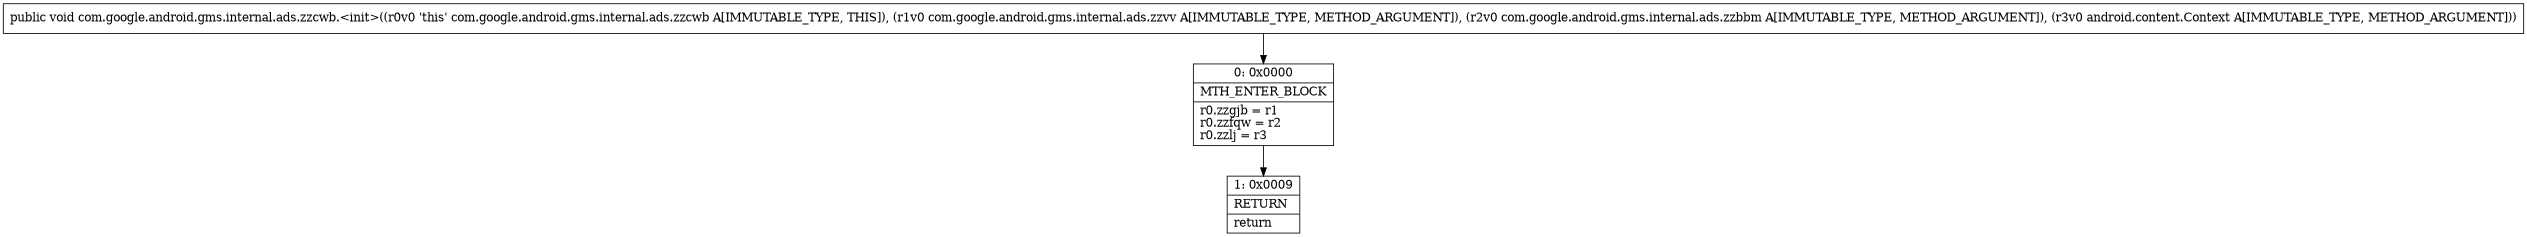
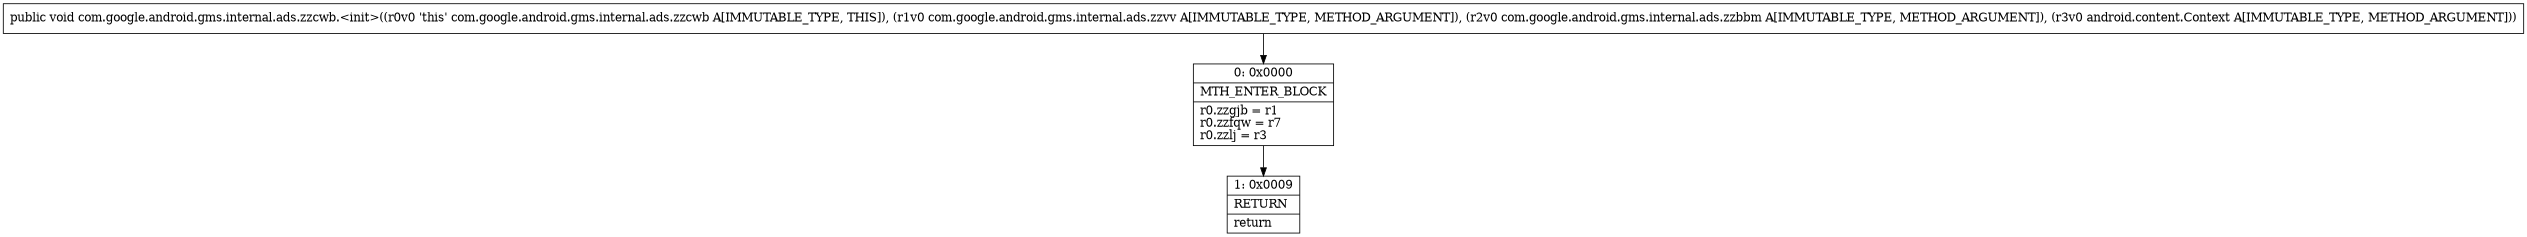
node "0: 0x0000": text "r0.zzfqw = r2" -> "r0.zzfqw = r7"
